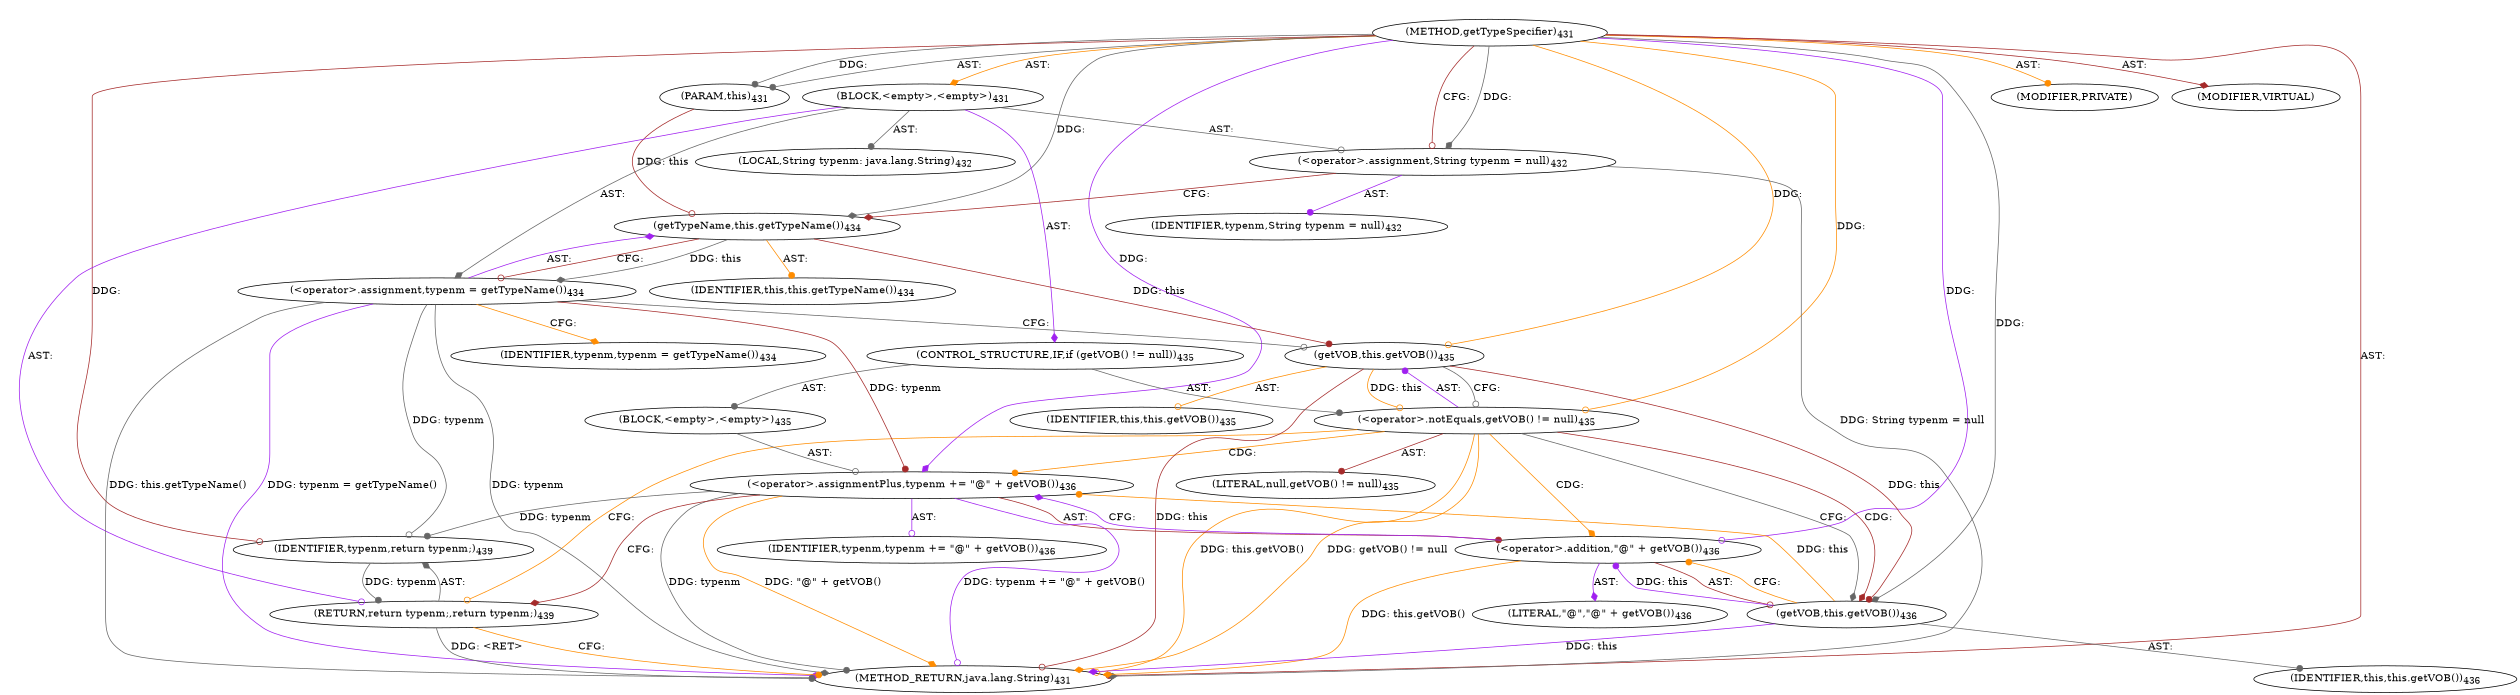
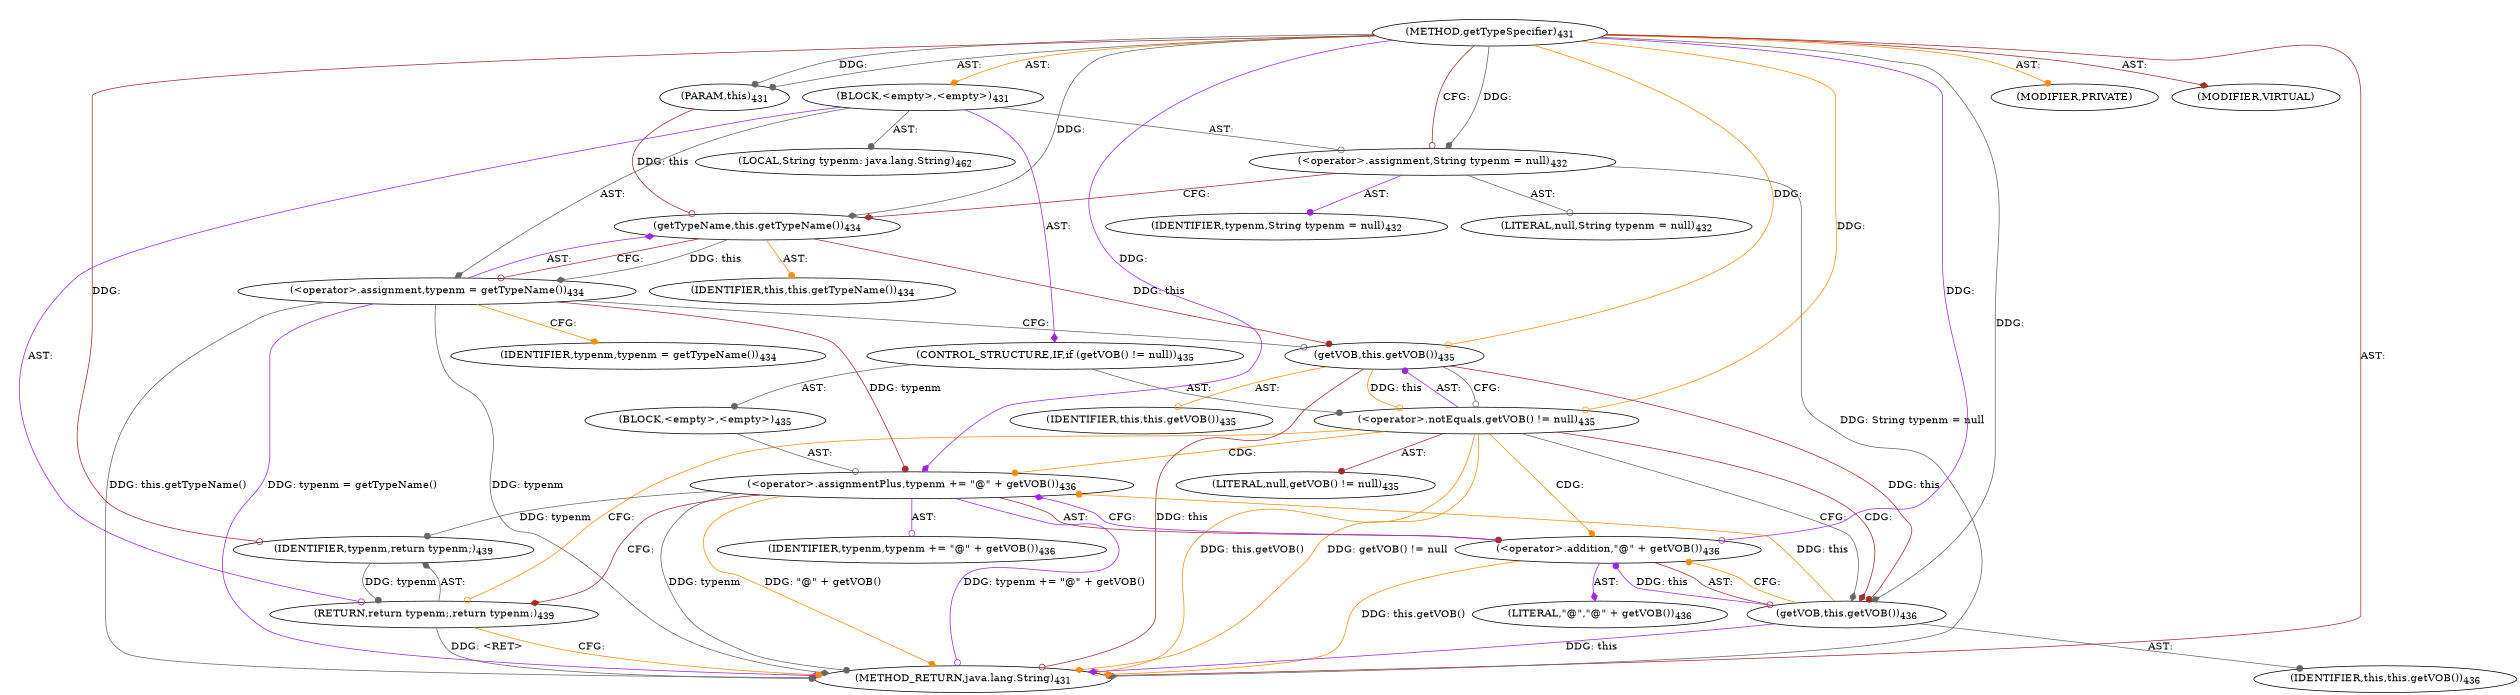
node "(LOCAL,String typenm: java.lang.String)": text "432" -> "462"
node "(LITERAL,null,String typenm = null)": added
edge "(<operator>.assignment,typenm = getTypeName())" -> "(IDENTIFIER,typenm,return typenm;)": removed, label "DDG: typenm"
